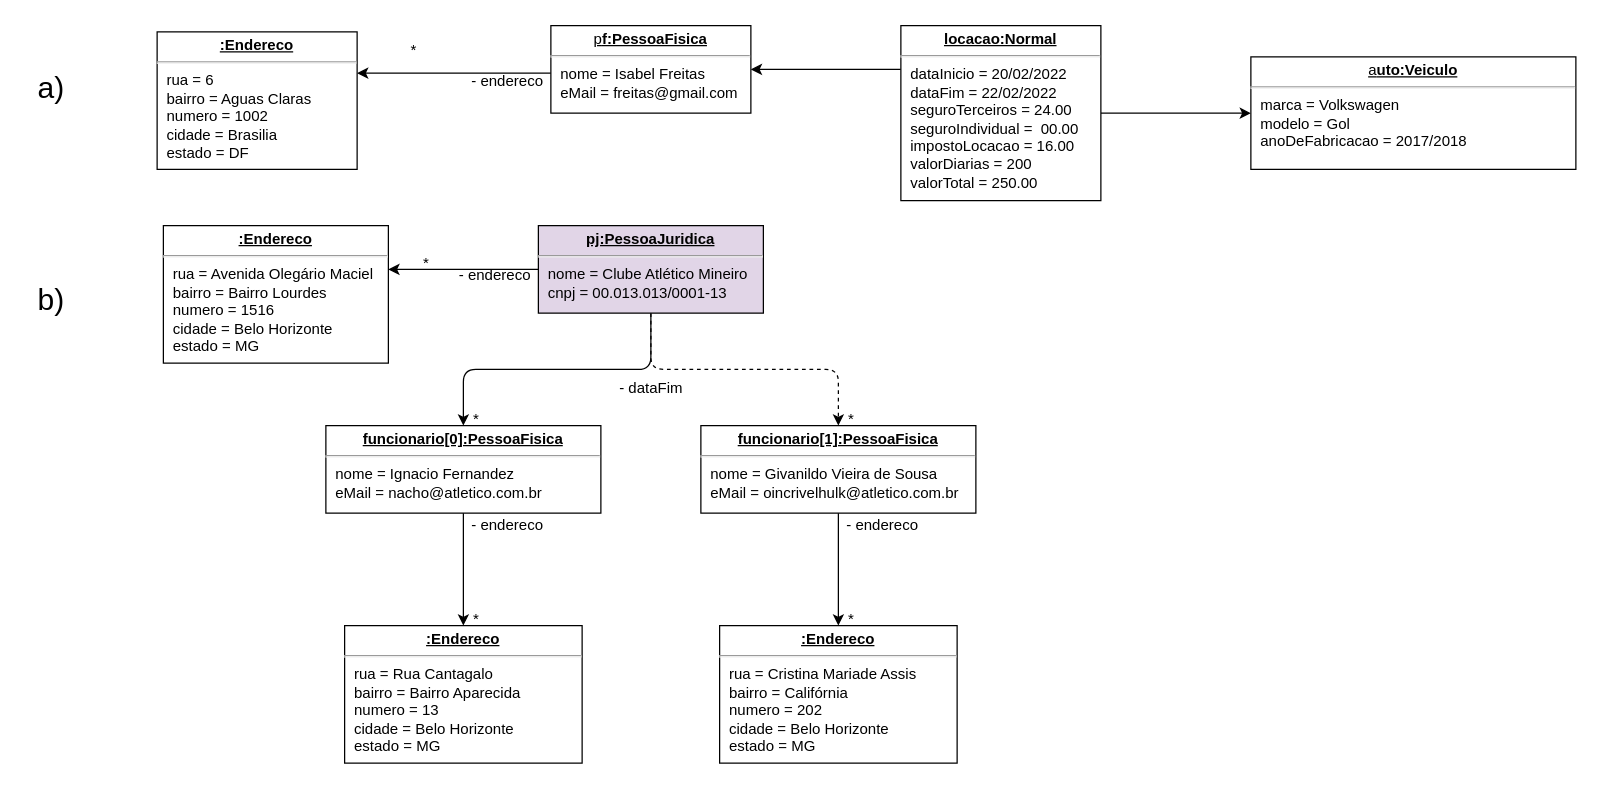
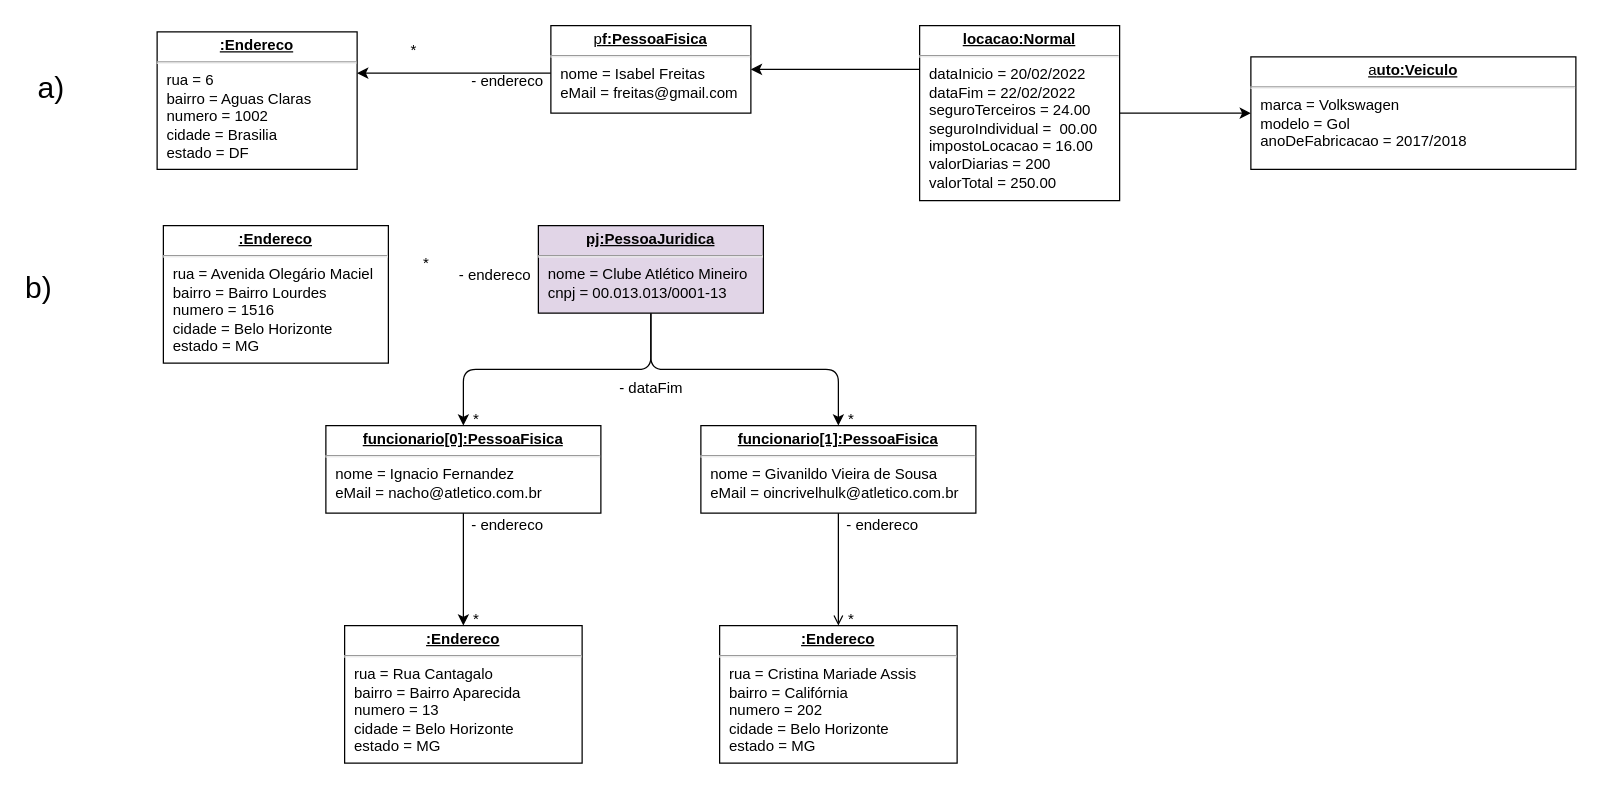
node "locacao:Normal dataInicio = 20/02/2022 dataFim = 22/02/2022 seguroTerceiros = 24.00 seguroIndividual = 00.00 impostoLocacao = 16.00 valorDiarias = 200 valorTotal = 250.00": moved (1001, 113) -> (1019, 113)
edge "pj:PessoaJuridica nome = Clube Atlético Mineiro cnpj = 00.013.013/0001-13" -> ":Endereco rua = Avenida Olegário Maciel bairro = Bairro Lourdes numero = 1516 cidade = Belo Horizonte estado = MG": removed
node "b)": moved (51, 301) -> (38, 288)
edge "pj:PessoaJuridica nome = Clube Atlético Mineiro cnpj = 00.013.013/0001-13" -> "funcionario[1]:PessoaFisica nome = Givanildo Vieira de Sousa eMail = oincrivelhulk@atletico.com.br": style dashed -> solid
edge "funcionario[1]:PessoaFisica nome = Givanildo Vieira de Sousa eMail = oincrivelhulk@atletico.com.br" -> ":Endereco rua = Cristina Mariade Assis bairro = Califórnia numero = 202 cidade = Belo Horizonte estado = MG": arrowhead classic -> open
